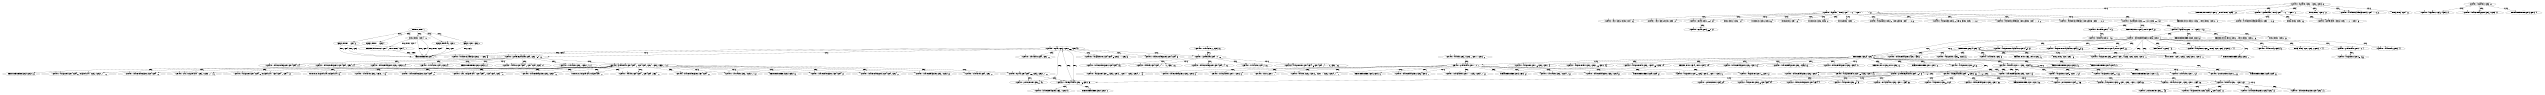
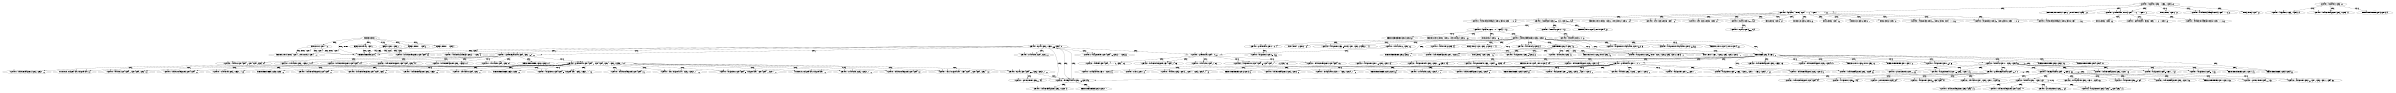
edge "(RETURN,return FUN2( VAR14 );,return FUN2( VAR14 );)" -> "(METHOD_RETURN,ANY)": now "(METHOD,FUN1)" -> "(METHOD_RETURN,ANY)"
edge "(<operator>.addition,VAR3->VAR15 + VAR11 * VAR13)" -> "(<operator>.greaterThan,VAR11 > 0)": reversed
node "(<operator>.subtraction,VAR11 - 1)": removed
